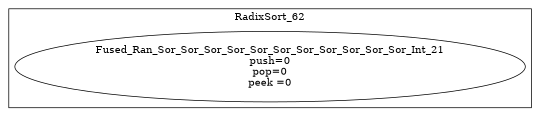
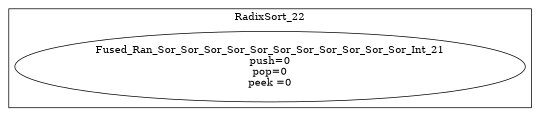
cluster "RadixSort_62": label "RadixSort_62" -> "RadixSort_22"
